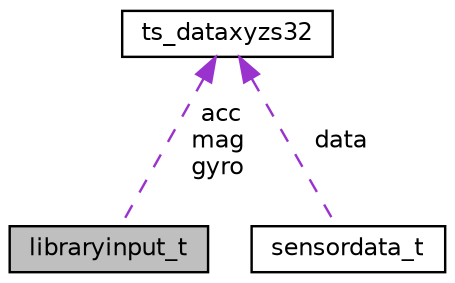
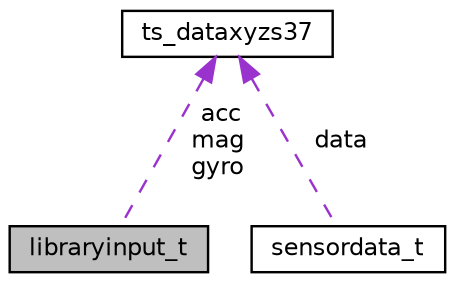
node "ts_dataxyzs32": label "ts_dataxyzs32" -> "ts_dataxyzs37"
